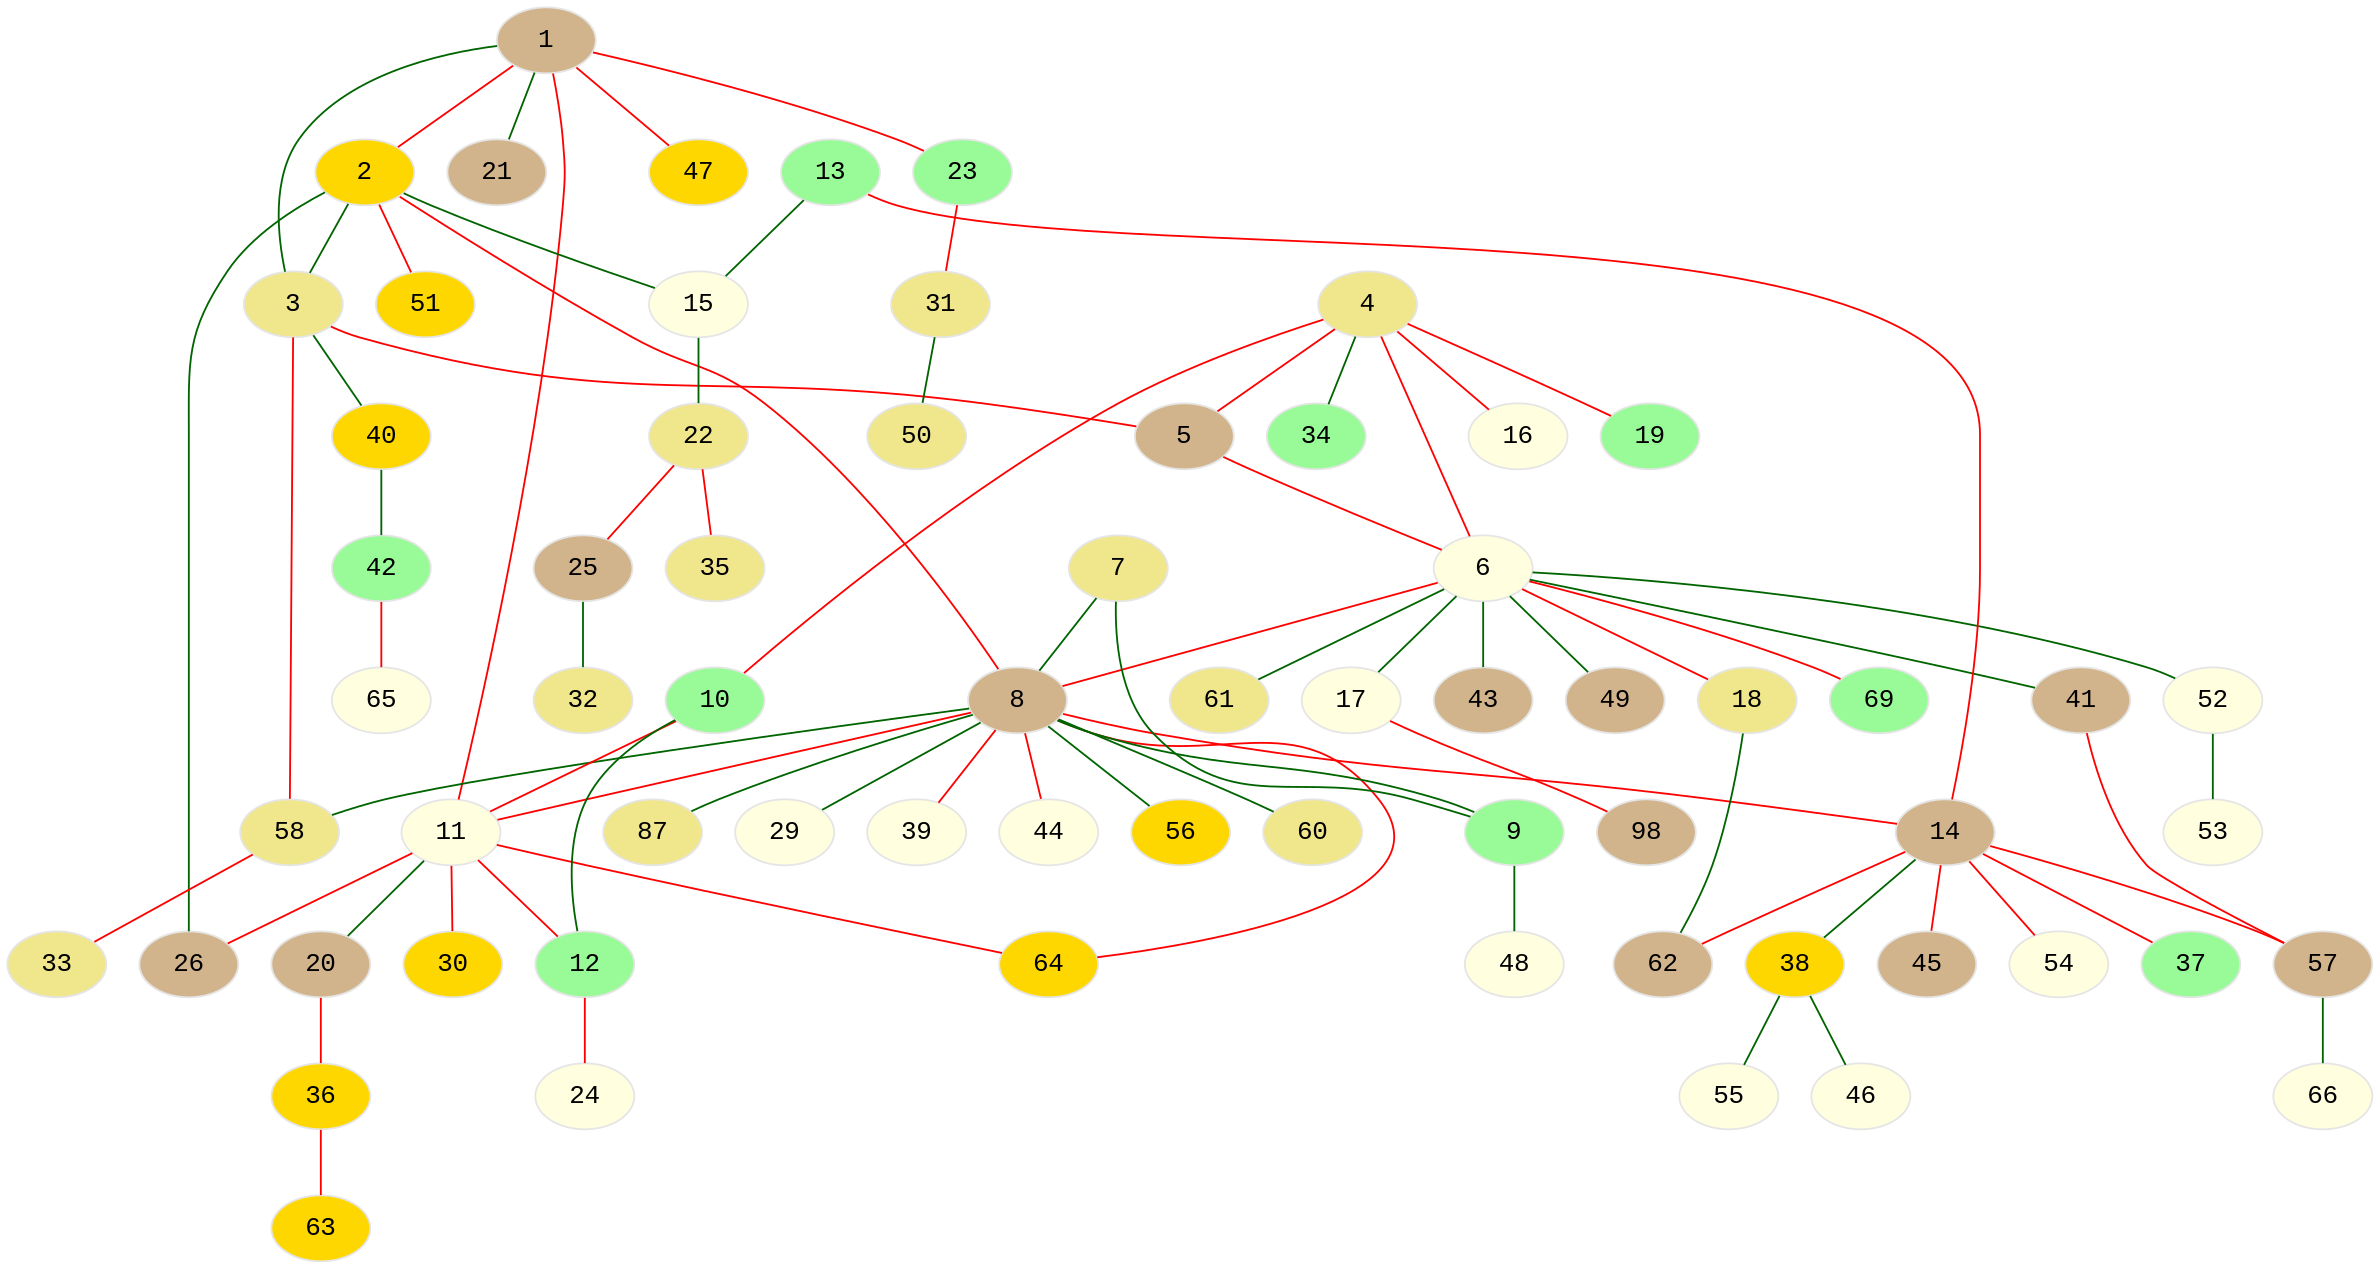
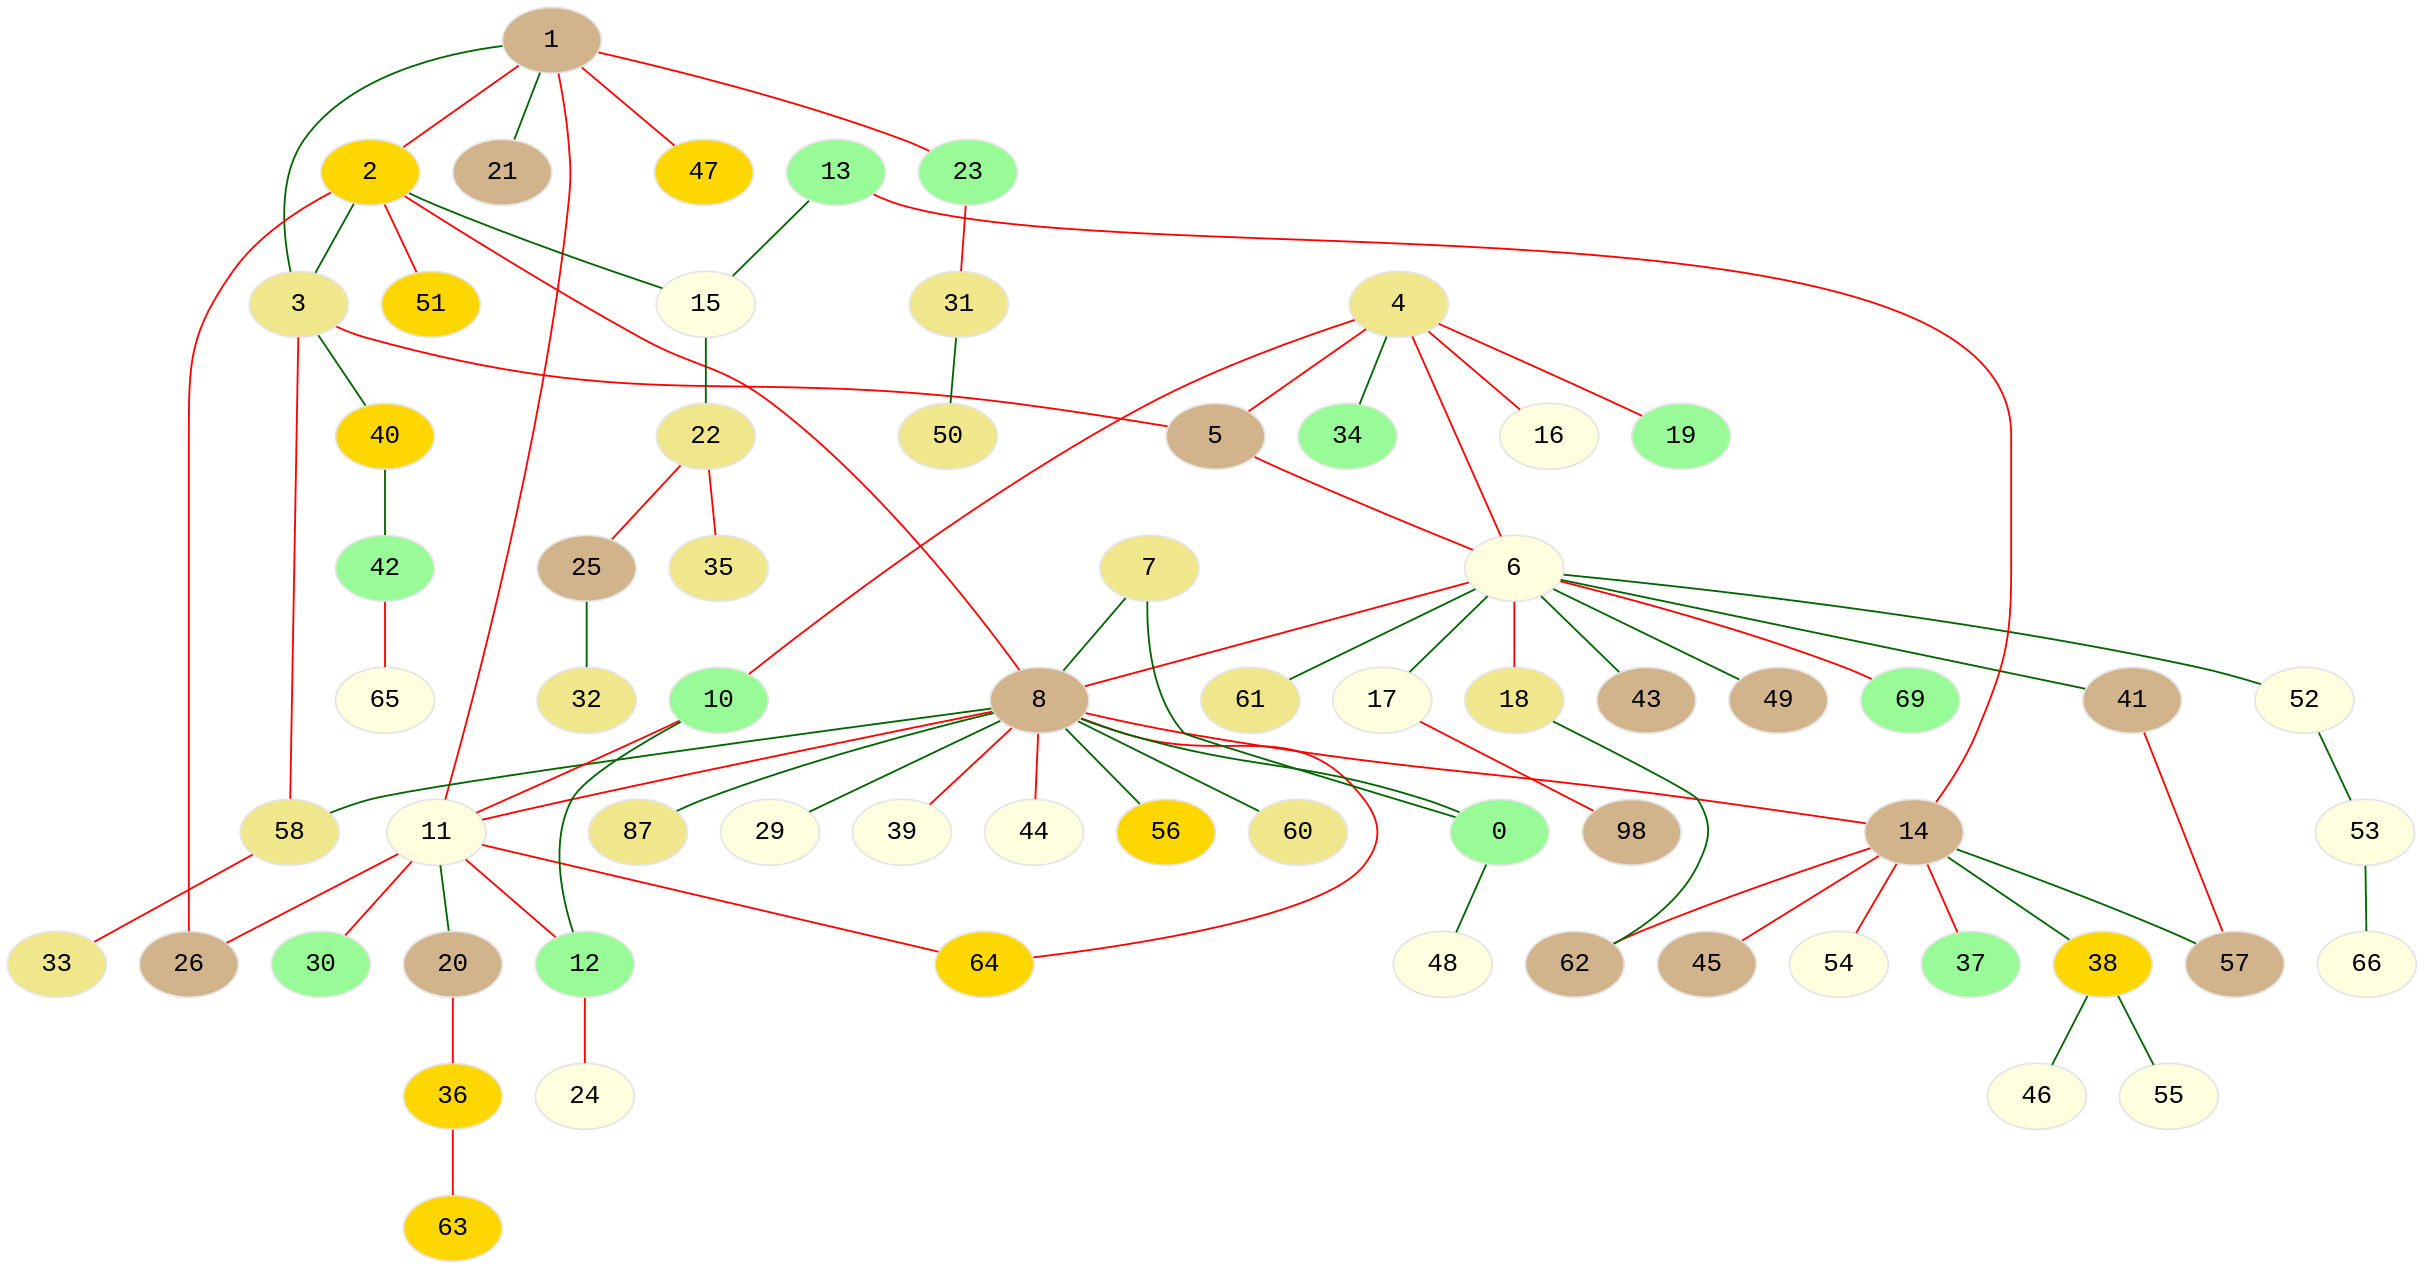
edge "2" -- "26": color darkgreen -> red
node "9": label "9" -> "0"
edge "14" -- "57": color red -> darkgreen
node "30": fillcolor gold -> palegreen
edge "57" -- "66": now "53" -- "66"
